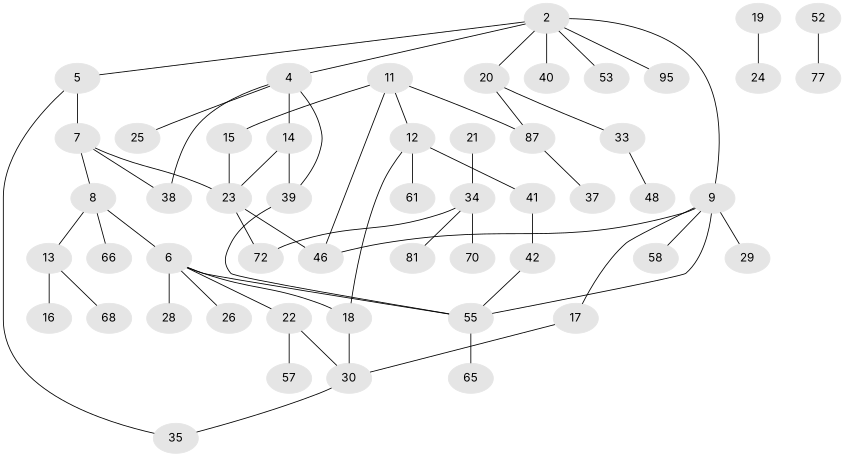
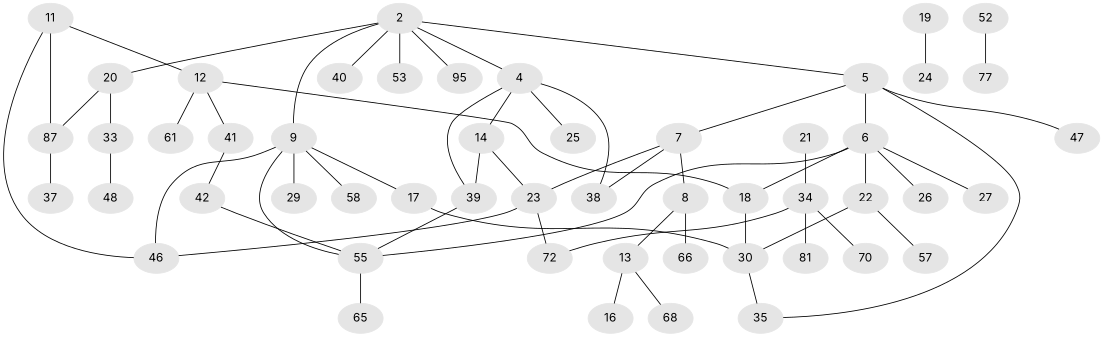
node "15": removed
node "47": added
edge "8" -- "6": now "5" -- "6"
node "28": label "28" -> "27"
